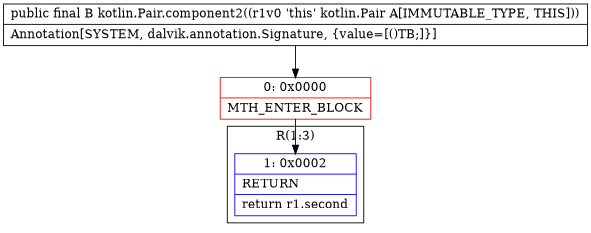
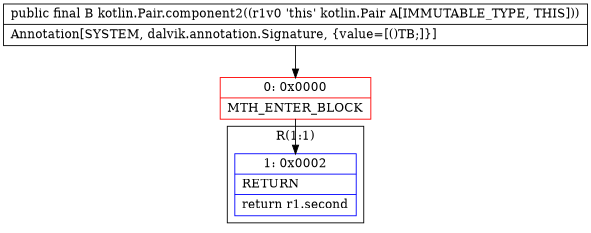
cluster "R(1:3)": label "R(1:3)" -> "R(1:1)"
